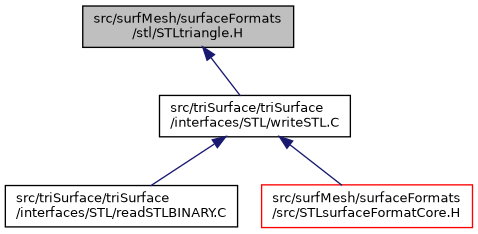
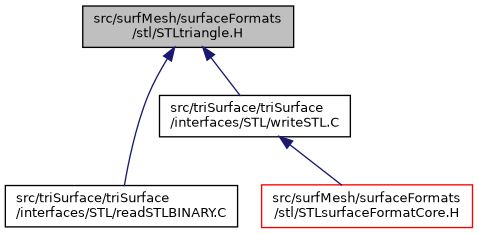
edge "src/triSurface/triSurface /interfaces/STL/readSTLBINARY.C" -> "src/triSurface/triSurface /interfaces/STL/writeSTL.C": now "src/triSurface/triSurface /interfaces/STL/readSTLBINARY.C" -> "src/surfMesh/surfaceFormats /stl/STLtriangle.H"
node "src/surfMesh/surfaceFormats /src/STLsurfaceFormatCore.H": label "src/surfMesh/surfaceFormats /src/STLsurfaceFormatCore.H" -> "src/surfMesh/surfaceFormats /stl/STLsurfaceFormatCore.H"
